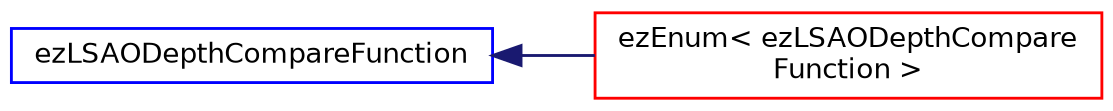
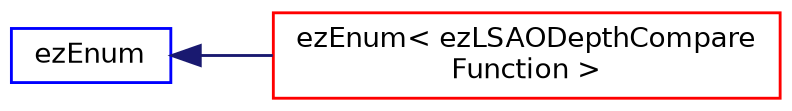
node "ezLSAODepthCompareFunction": label "ezLSAODepthCompareFunction" -> "ezEnum"
